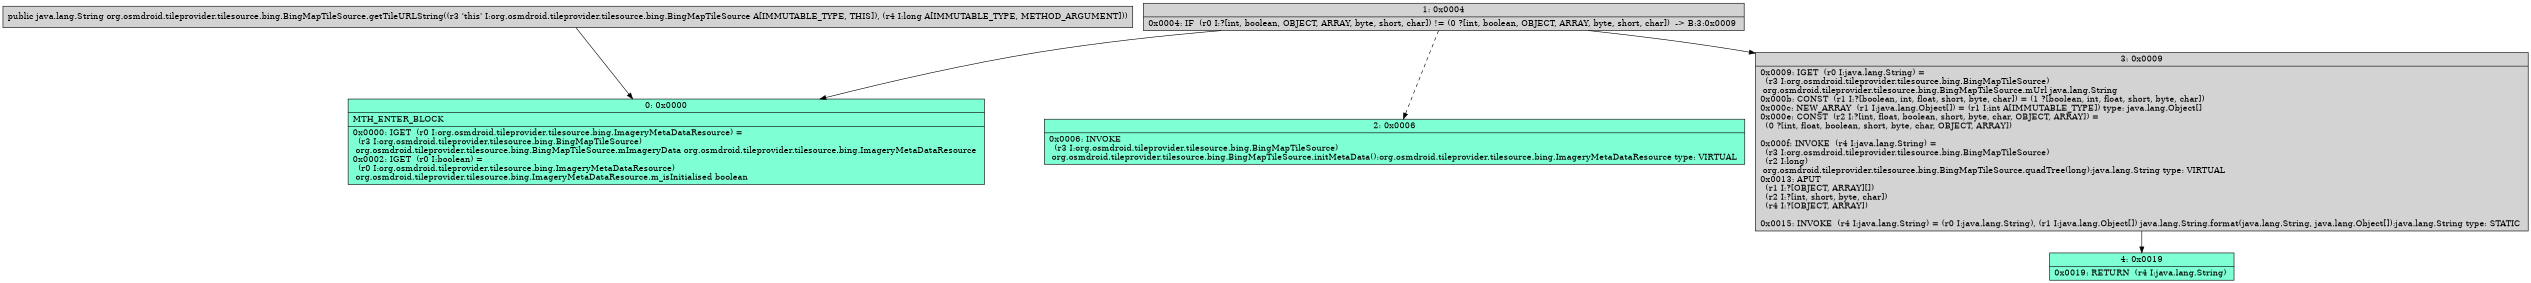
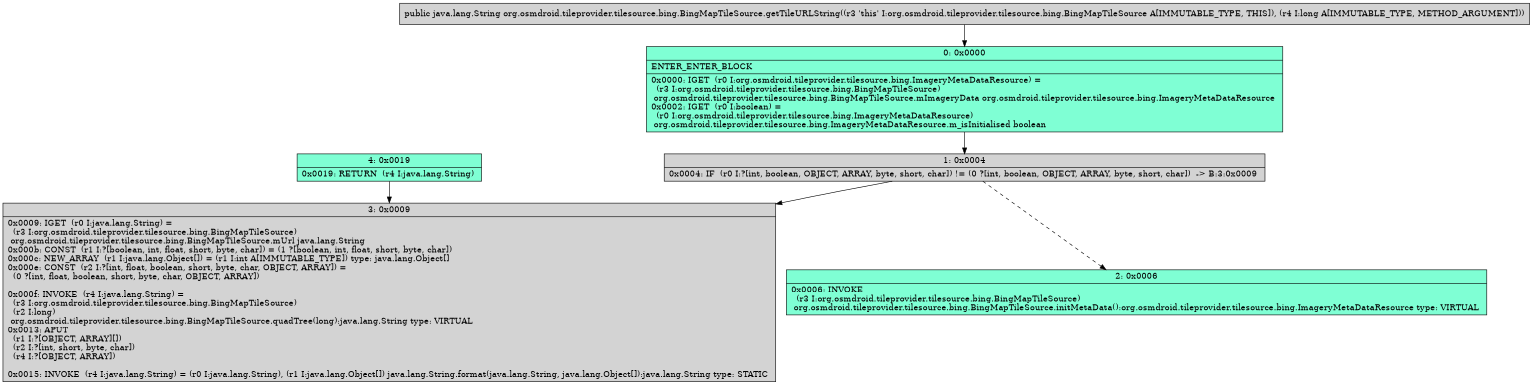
edge "1: 0x0004" -> "0: 0x0000": reversed
node "0: 0x0000": text "MTH_ENTER_BLOCK" -> "ENTER_ENTER_BLOCK"
edge "3: 0x0009" -> "4: 0x0019": reversed
